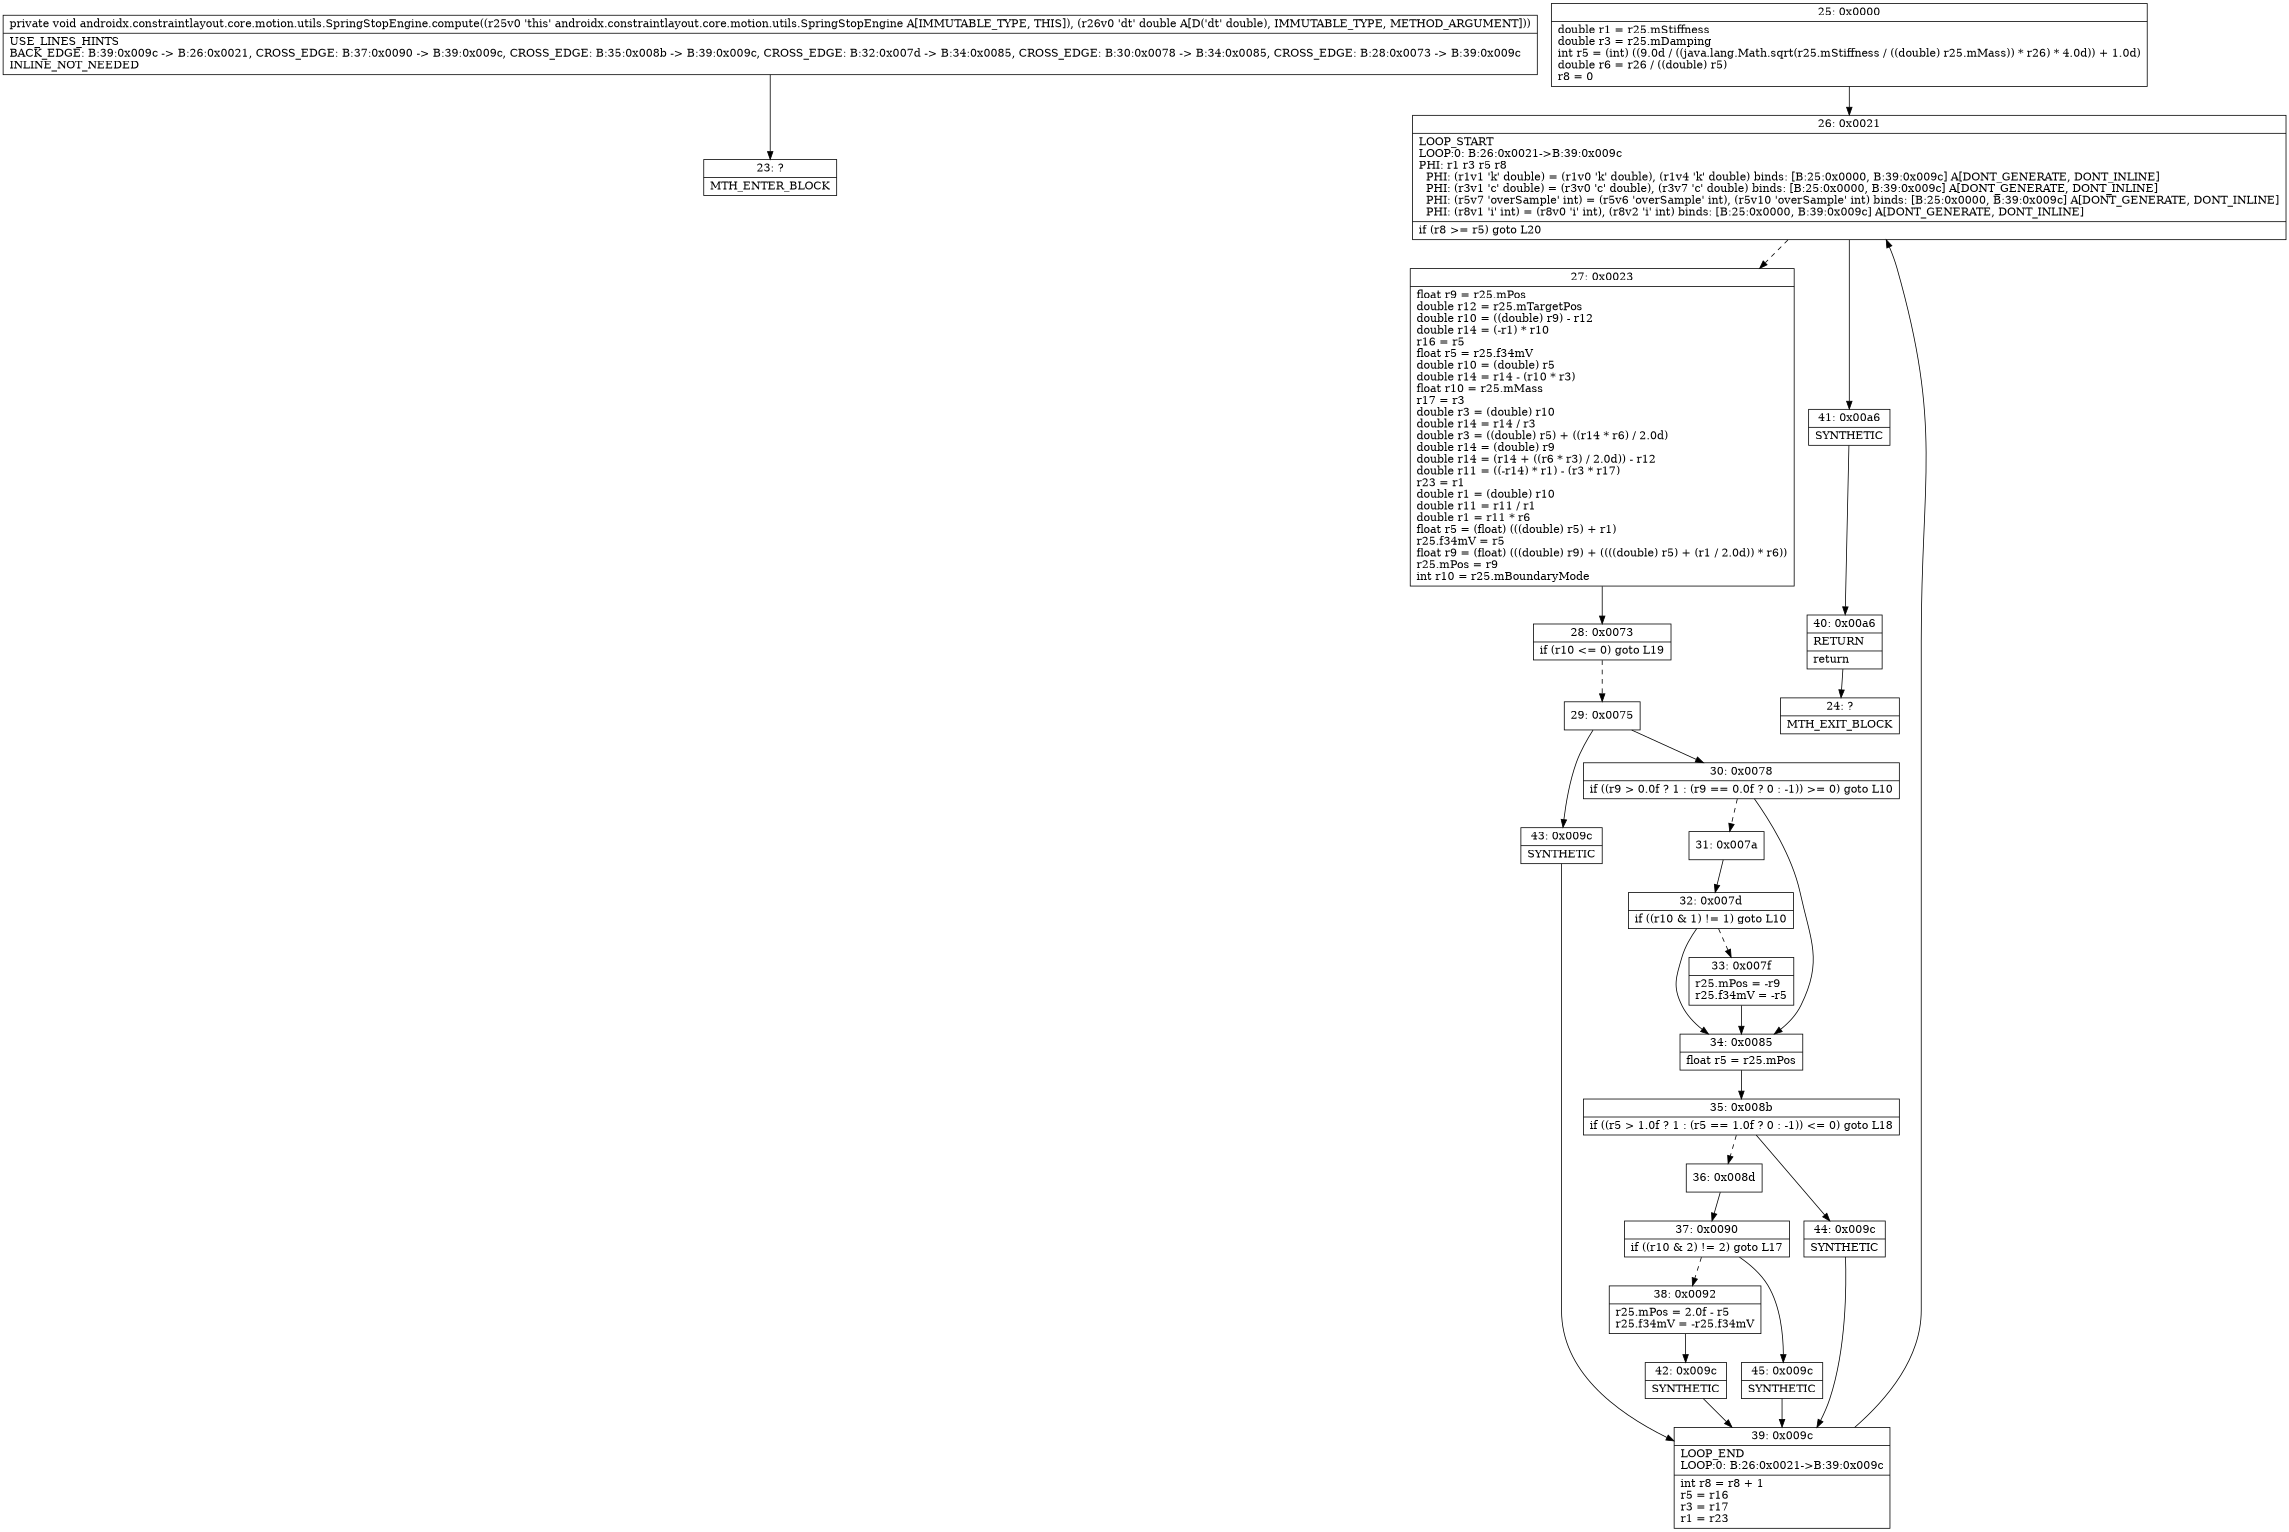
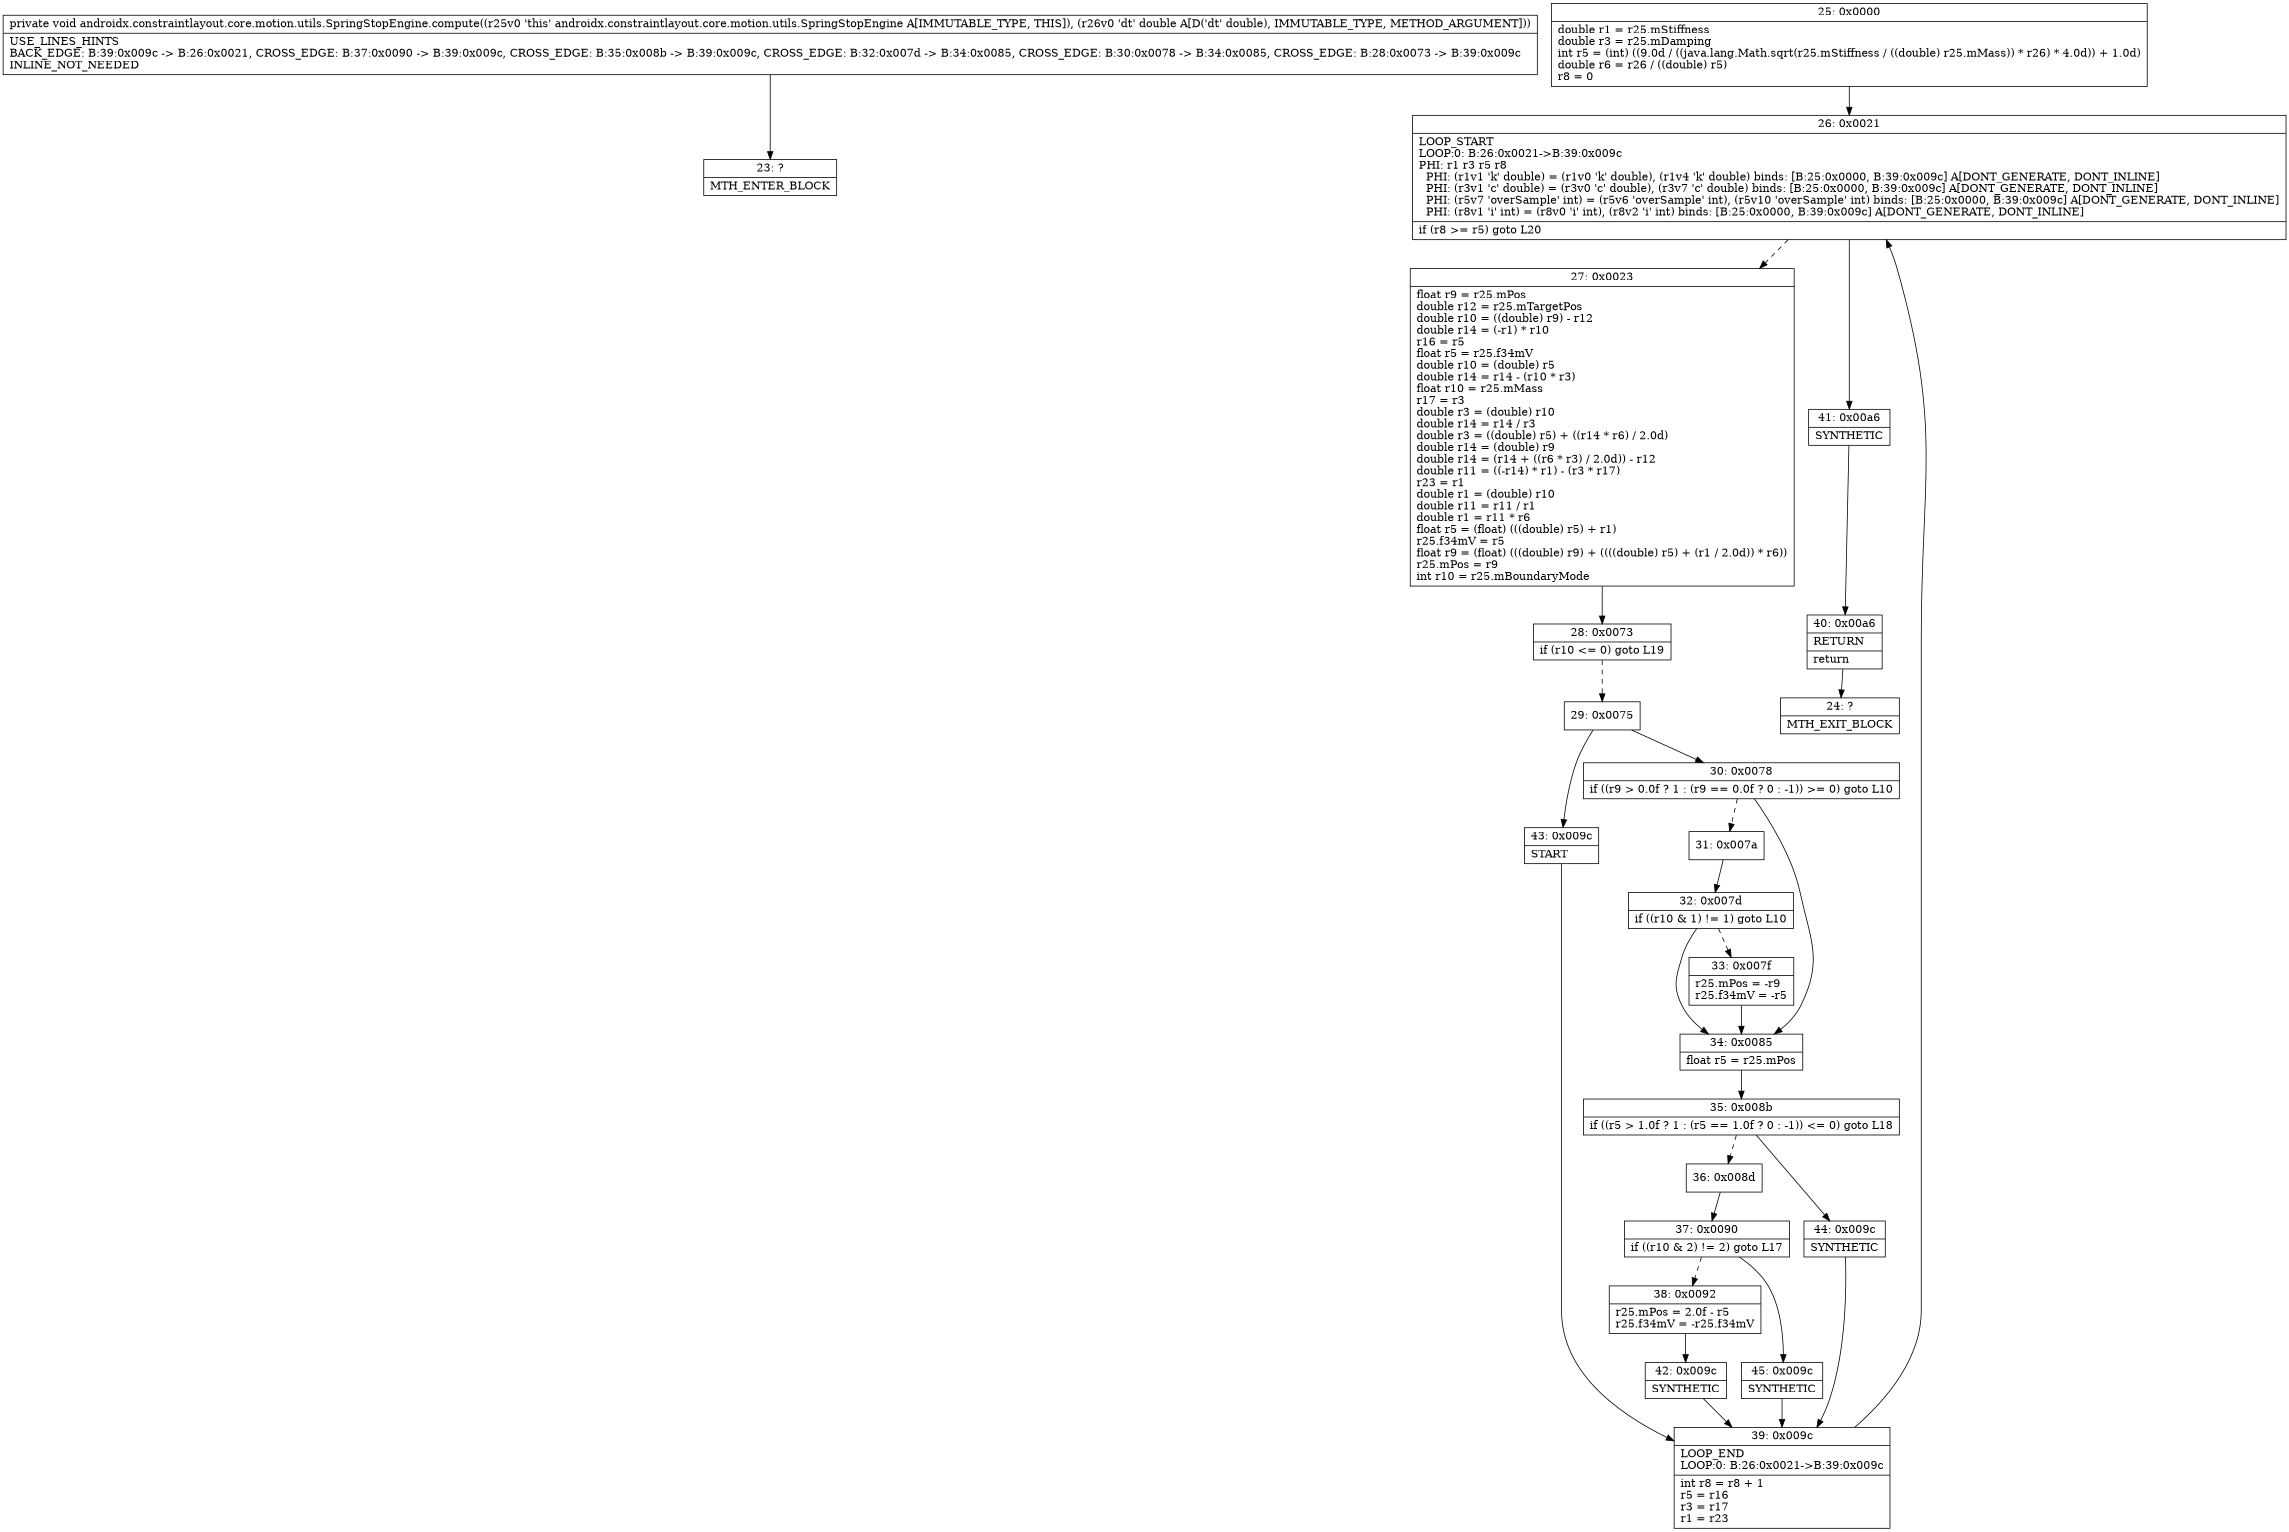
node "43: 0x009c": text "SYNTHETIC" -> "START"
